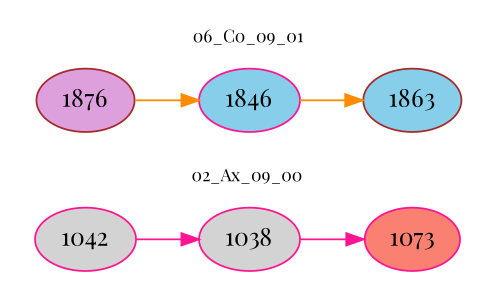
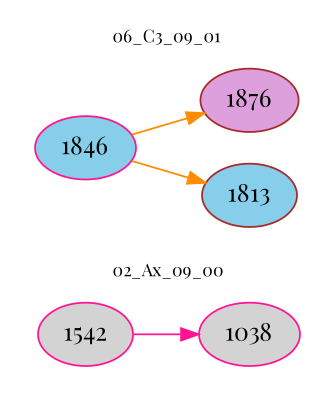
cluster "06_C0_09_01": label "06_C0_09_01" -> "06_C3_09_01"
edge "1876" -> "1846": reversed
node "1863": label "1863" -> "1813"
node "1042": label "1042" -> "1542"
node "1073": removed
